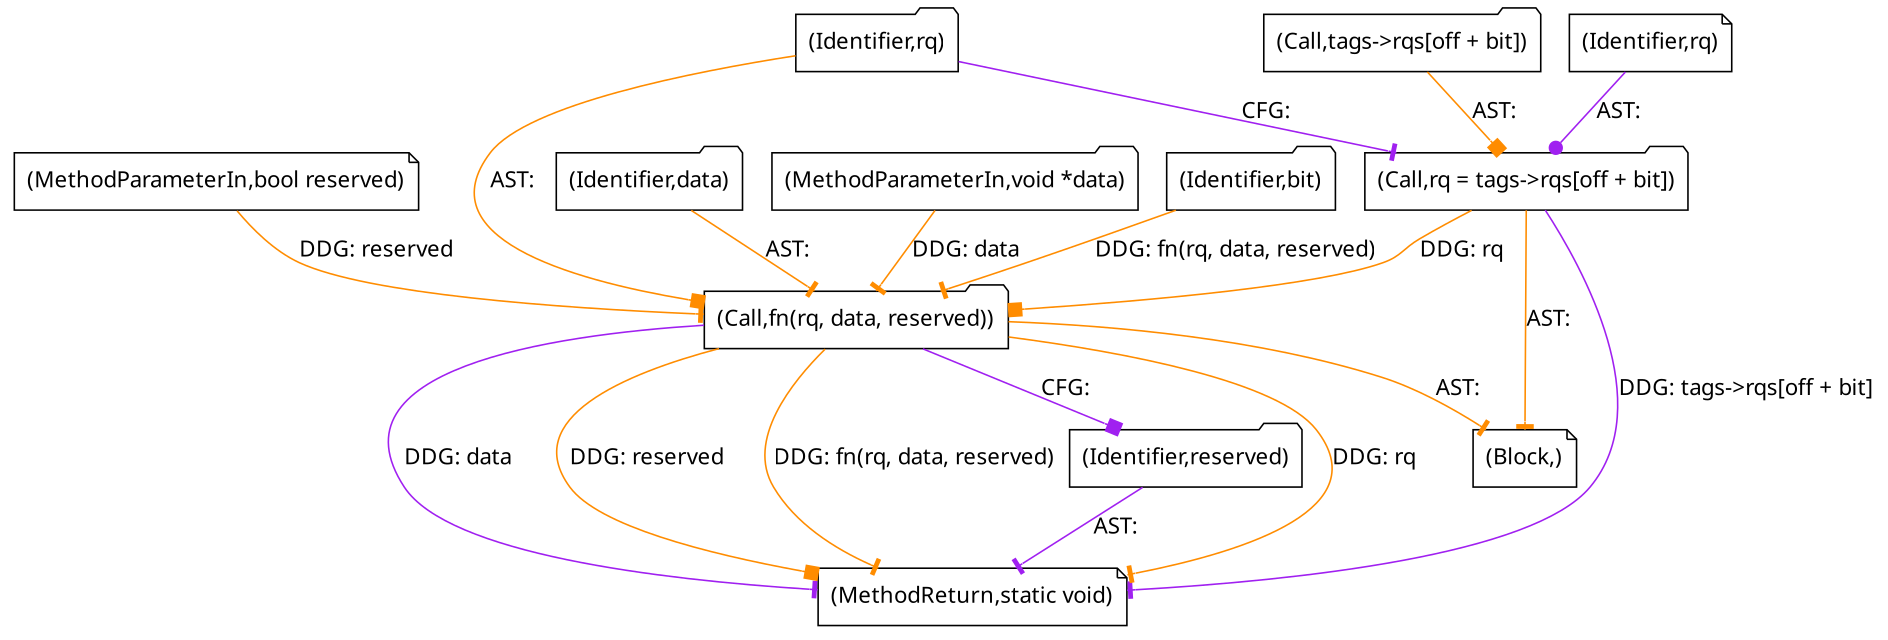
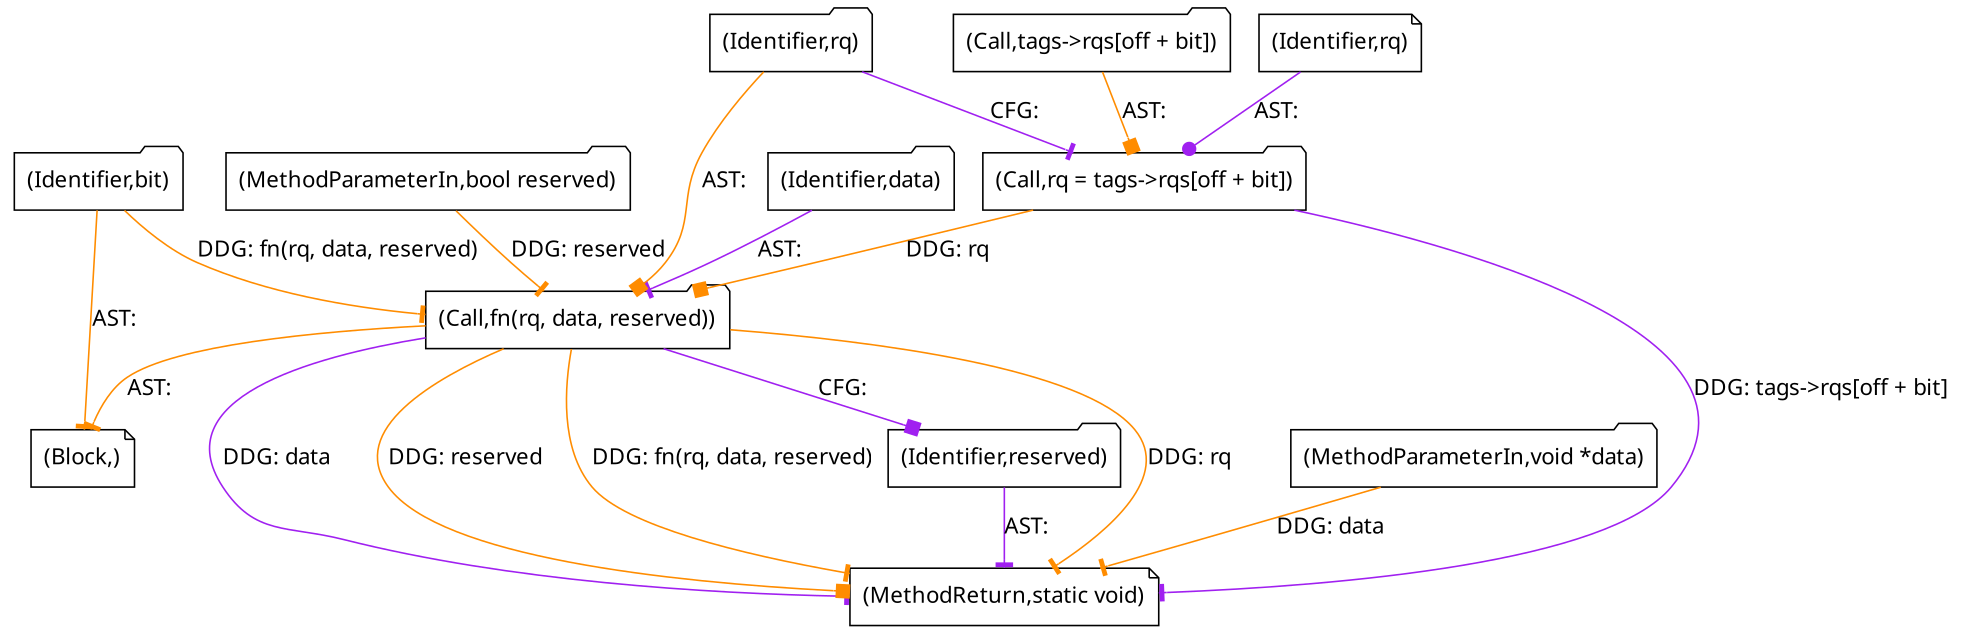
node "(MethodParameterIn,bool reserved)": shape note -> folder
edge "(MethodParameterIn,void *data)" -> "(Call,fn(rq, data, reserved))": now "(MethodParameterIn,void *data)" -> "(MethodReturn,static void)"
edge "(Identifier,data)" -> "(Call,fn(rq, data, reserved))": color darkorange -> purple
edge "(Call,rq = tags->rqs[off + bit])" -> "(Block,)": now "(Identifier,bit)" -> "(Block,)"
